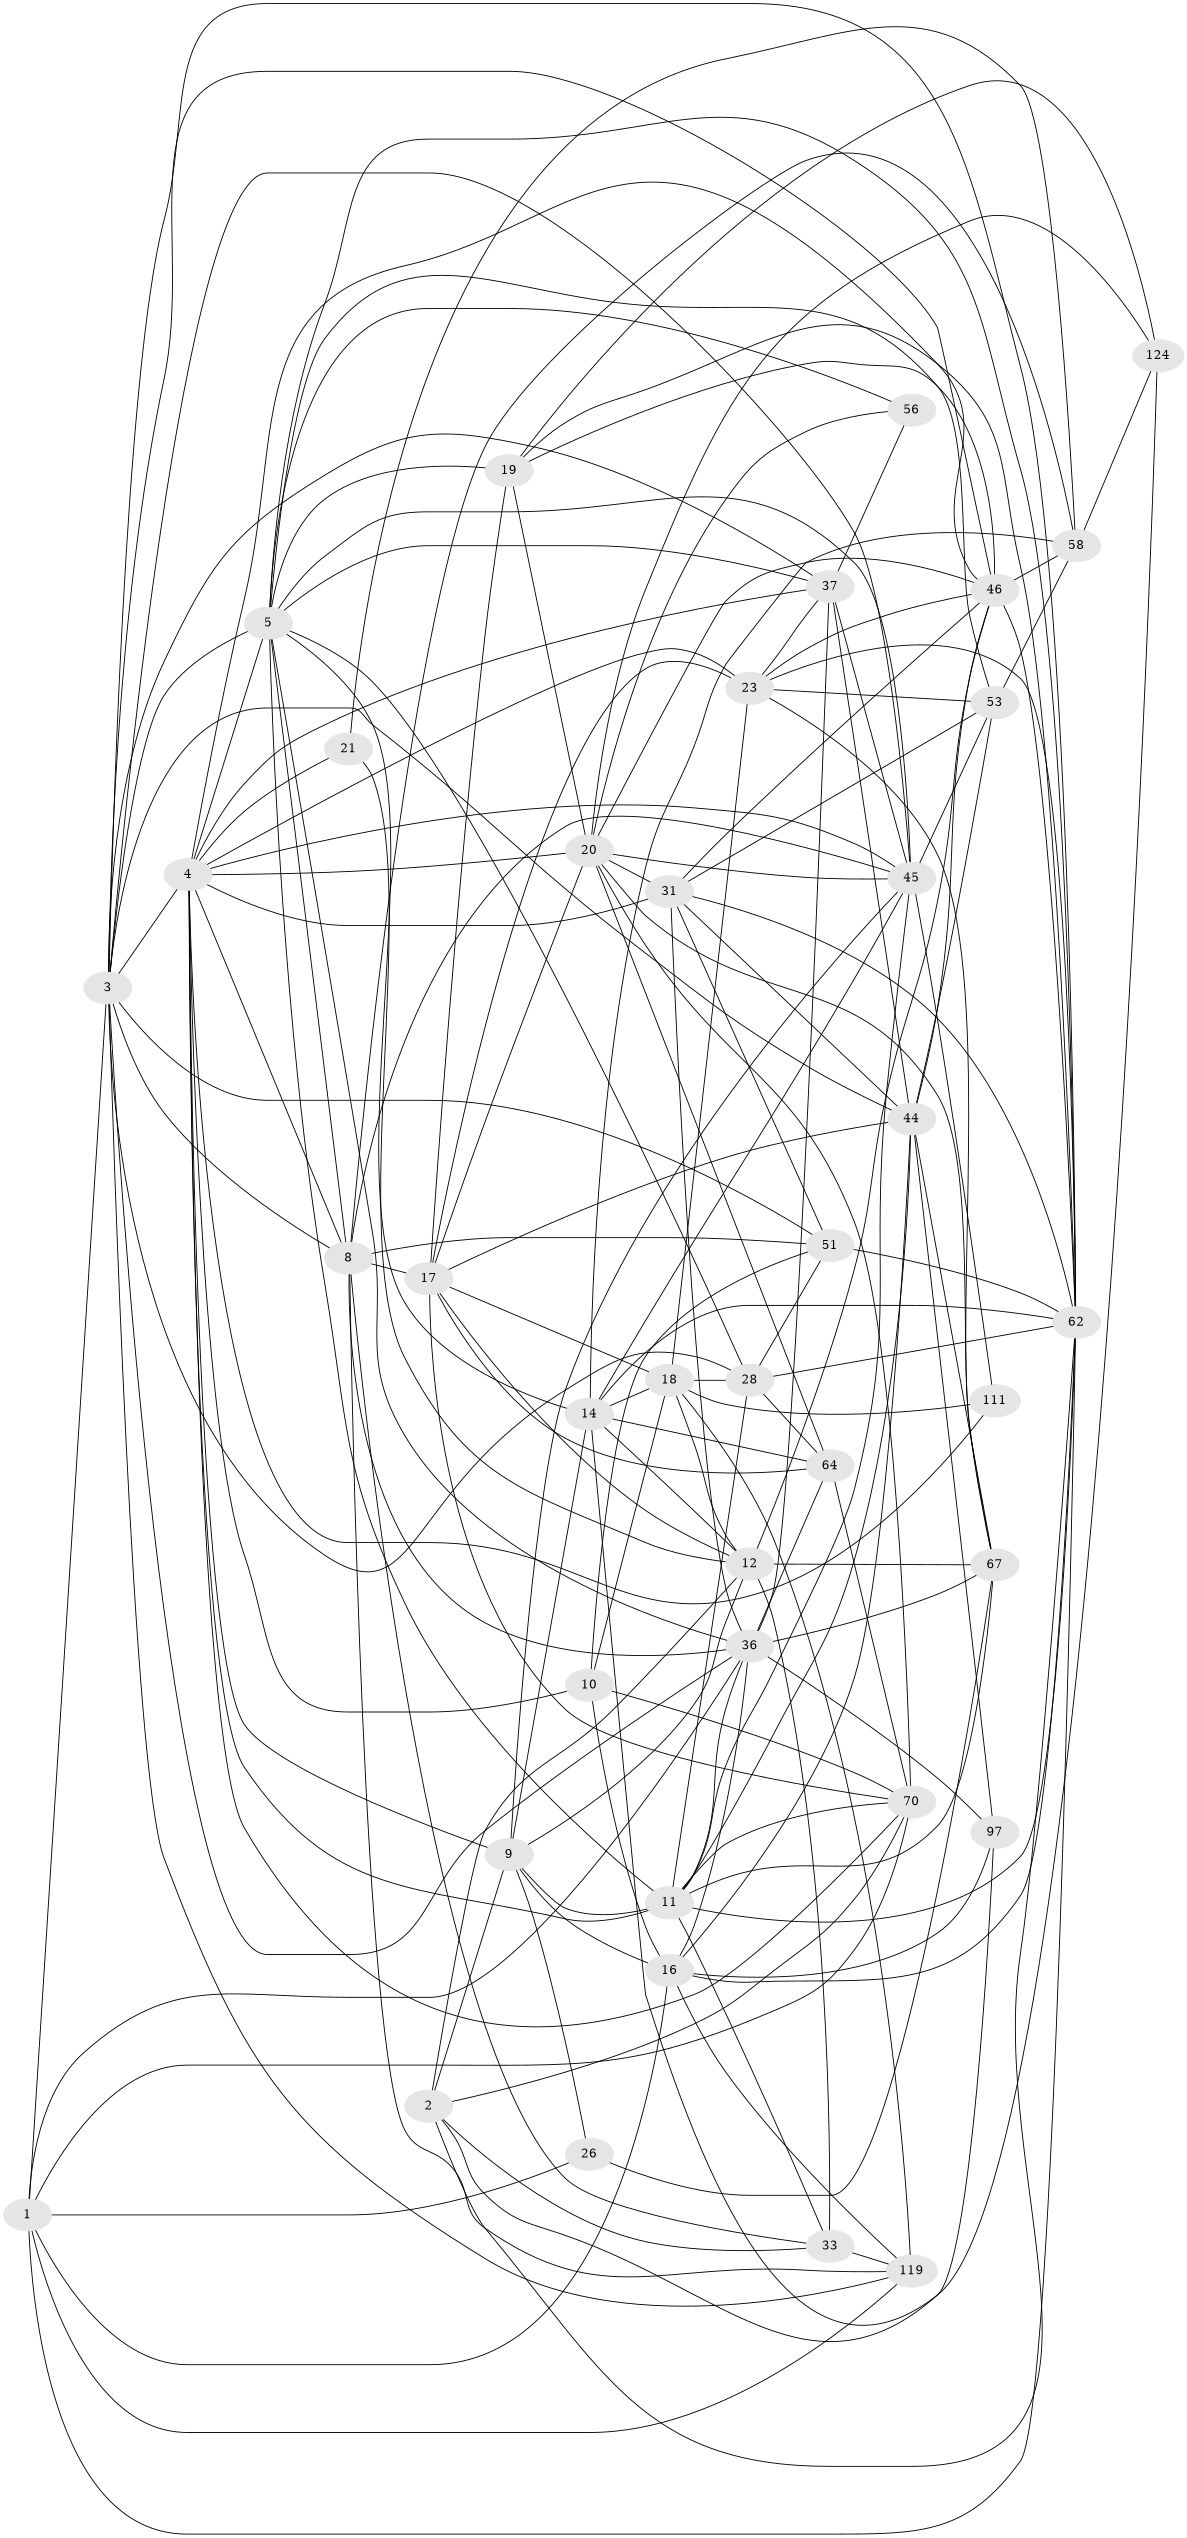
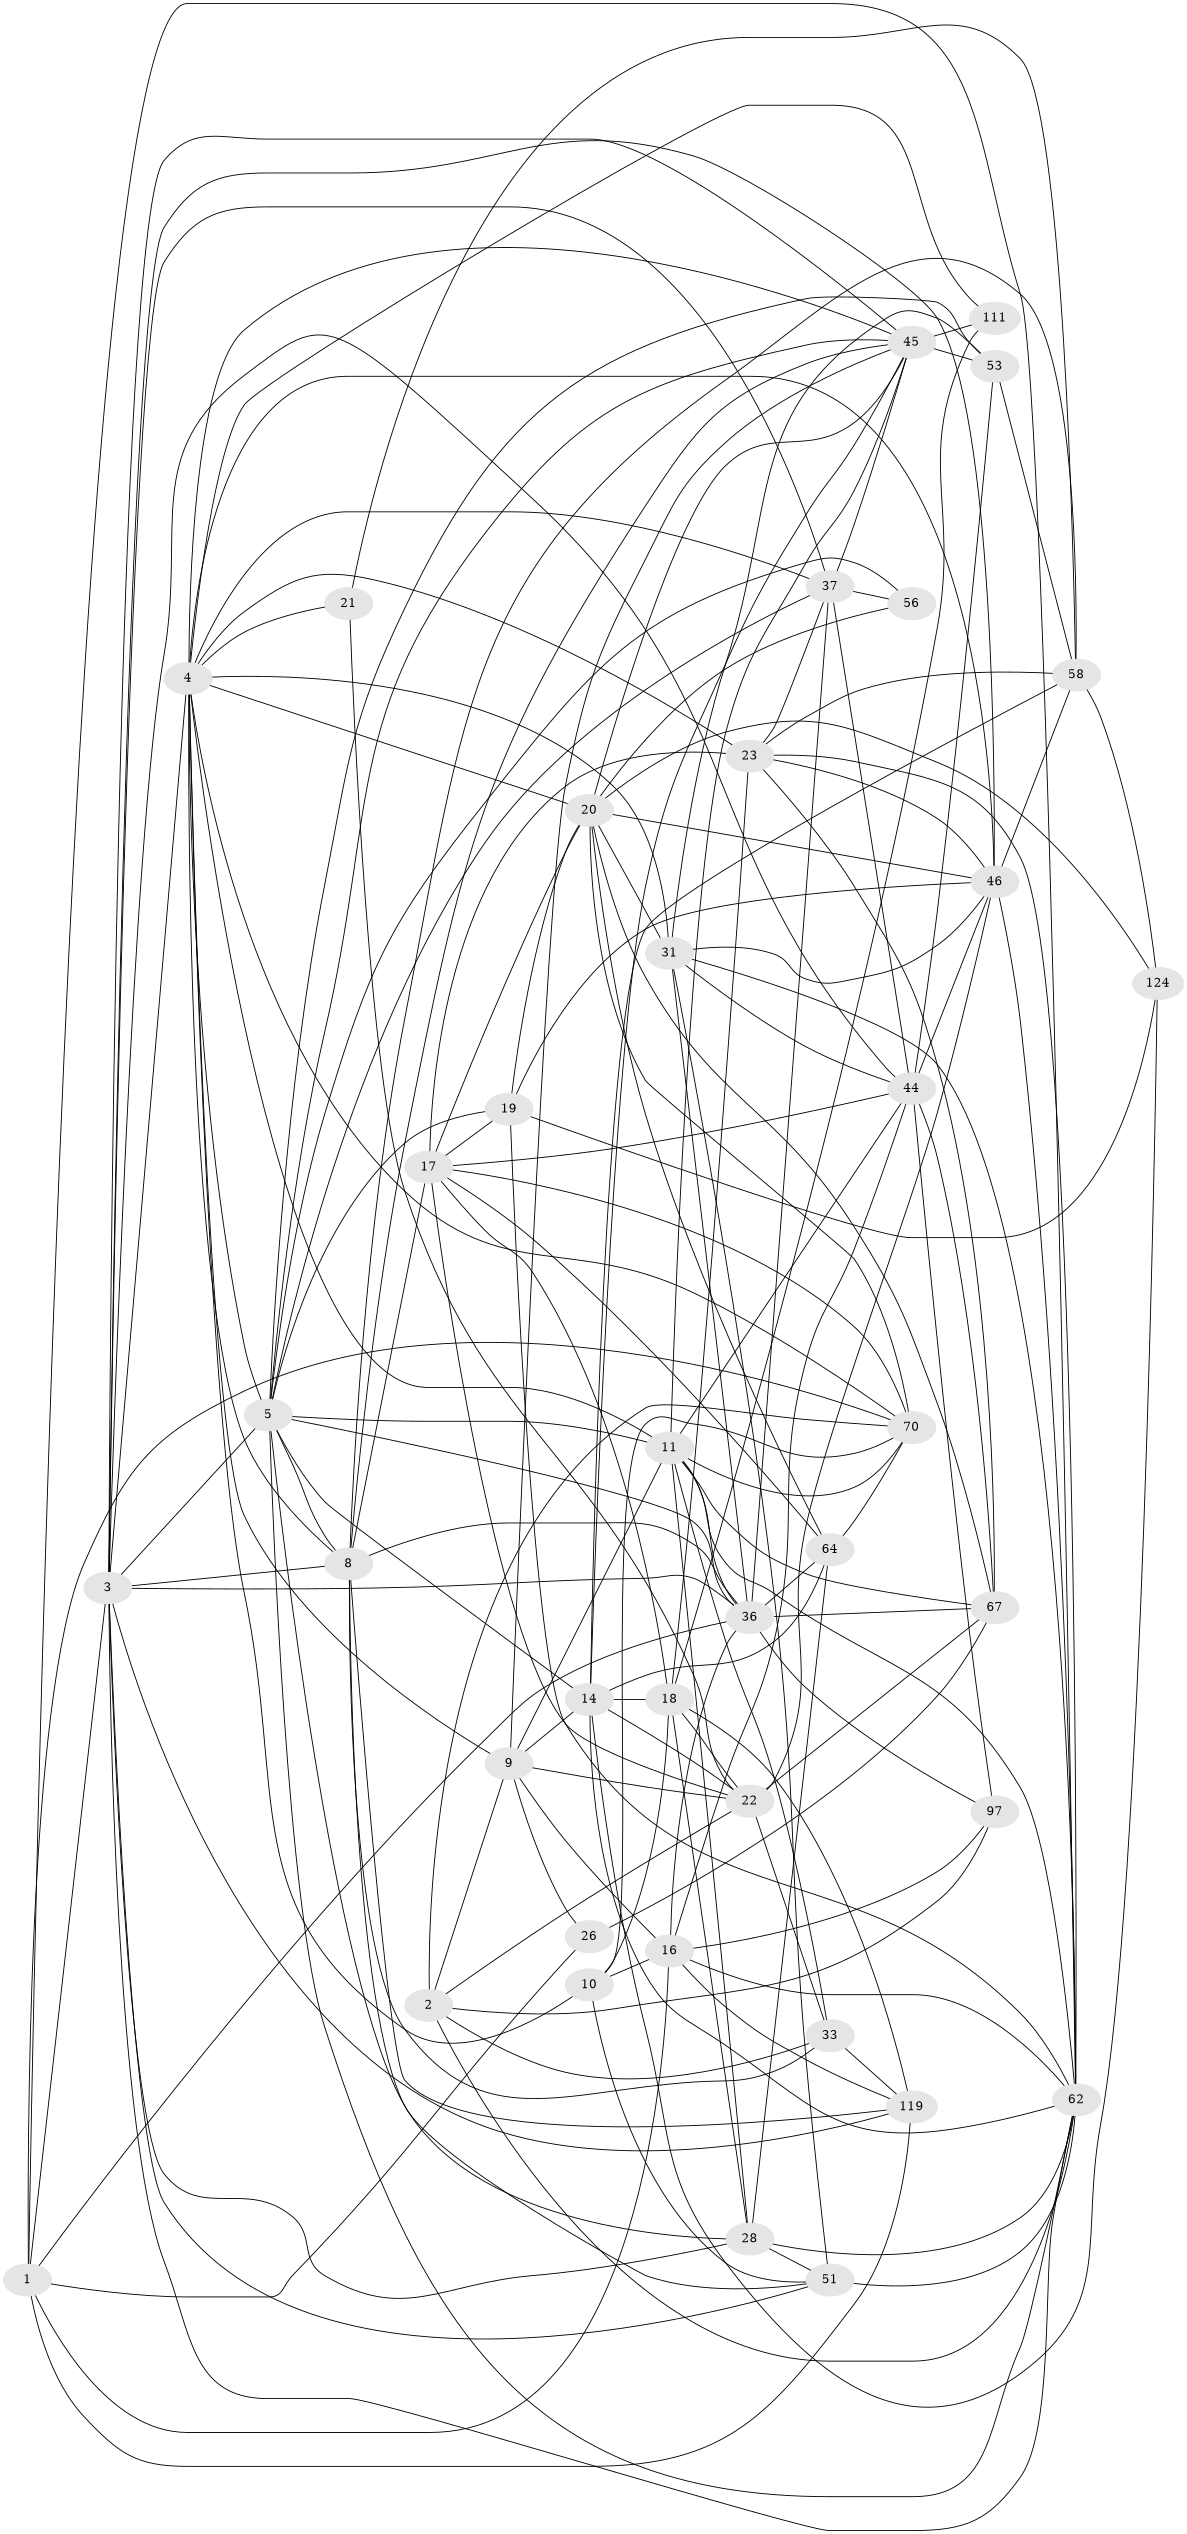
edge "23" -- "53": now "23" -- "58"
node "12": label "12" -> "22"
